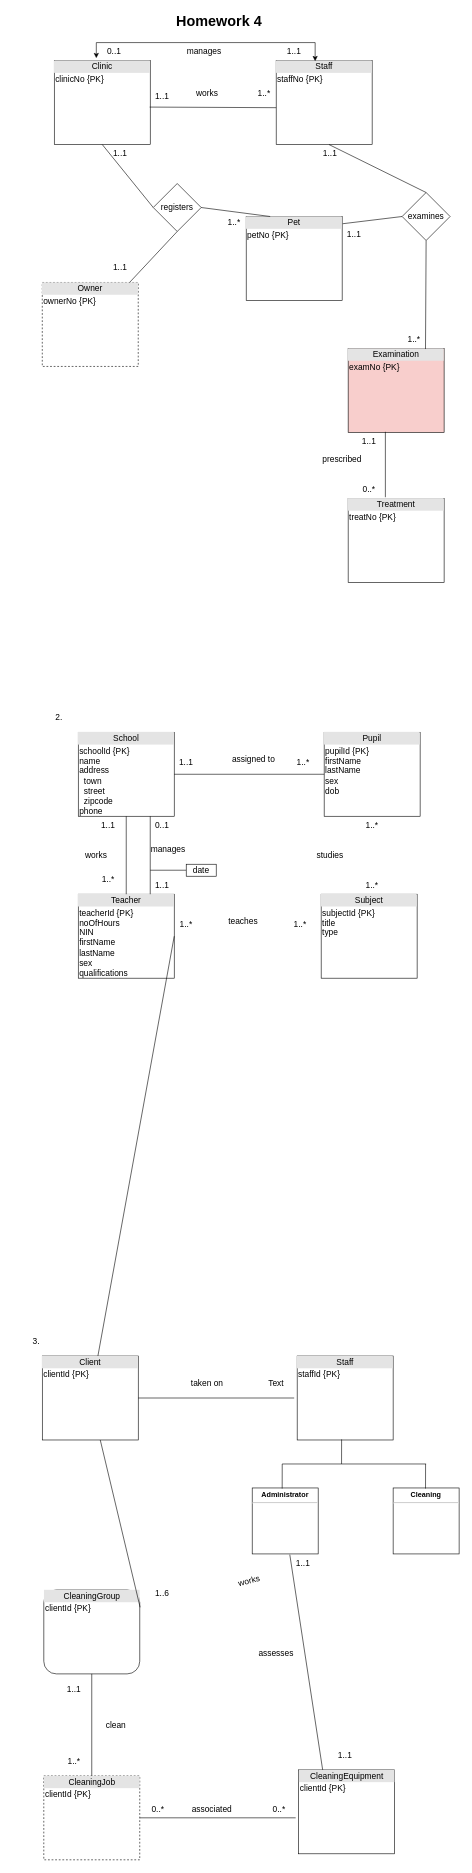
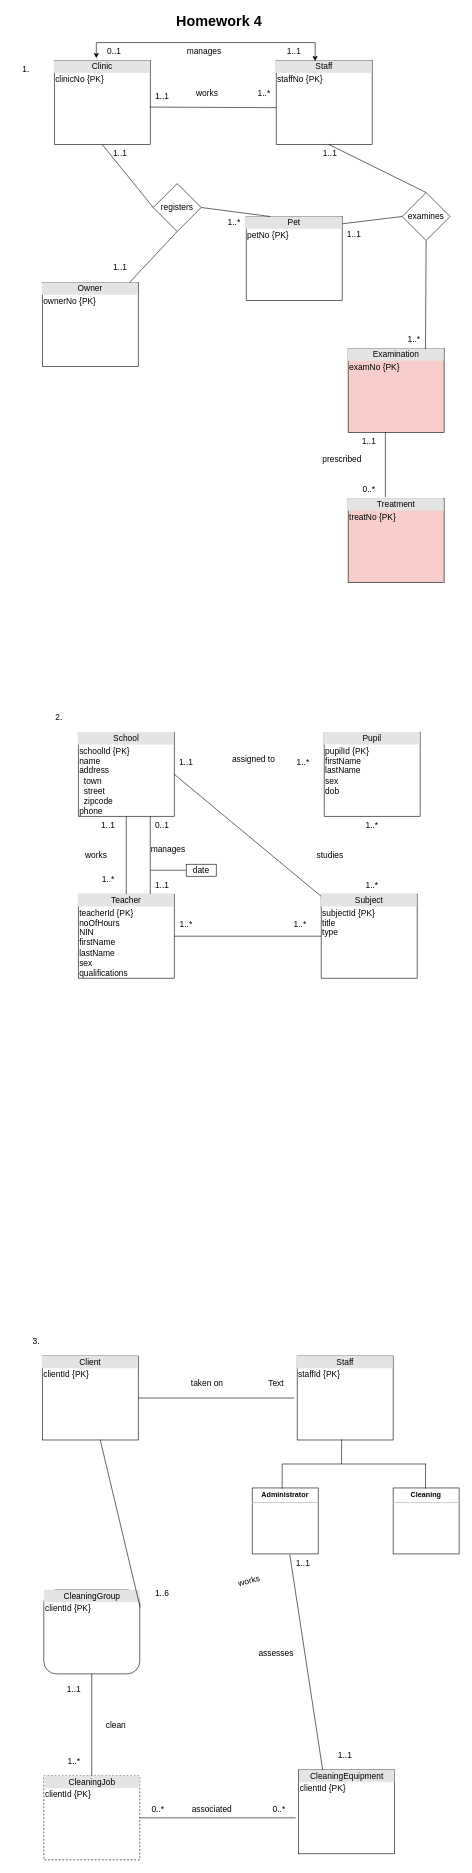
node "1.": added
node "Owner ownerNo {PK}": style dashed -> solid
node "Treatment treatNo {PK}": fillcolor #ffffff -> #f8cecc
edge "School schoolId {PK} name address town street zipcode phone" -- "Pupil pupilId {PK} firstName lastName sex dob": now "School schoolId {PK} name address town street zipcode phone" -- "Subject subjectId {PK} title type"
node "teaches": removed
edge "Teacher teacherId {PK} noOfHours NIN firstName lastName sex qualifications" -- "Client clientId {PK}": now "Teacher teacherId {PK} noOfHours NIN firstName lastName sex qualifications" -- "Subject subjectId {PK} title type"
